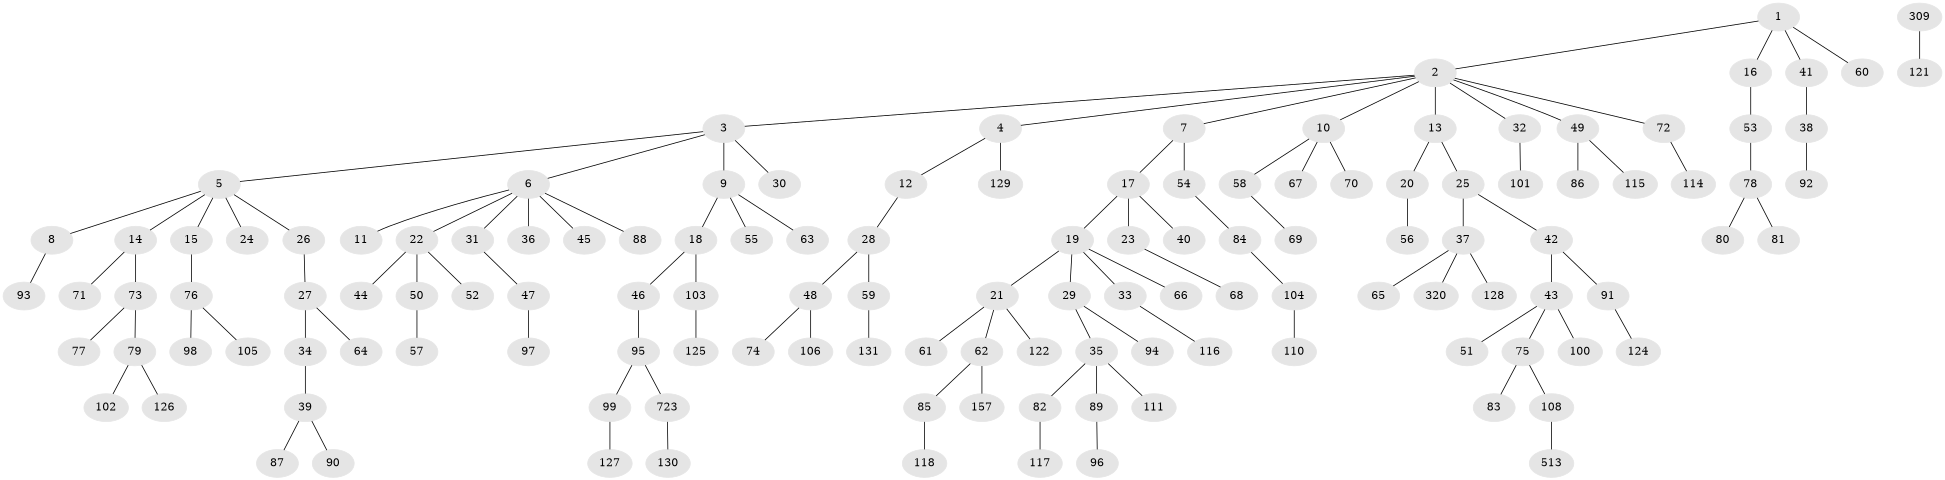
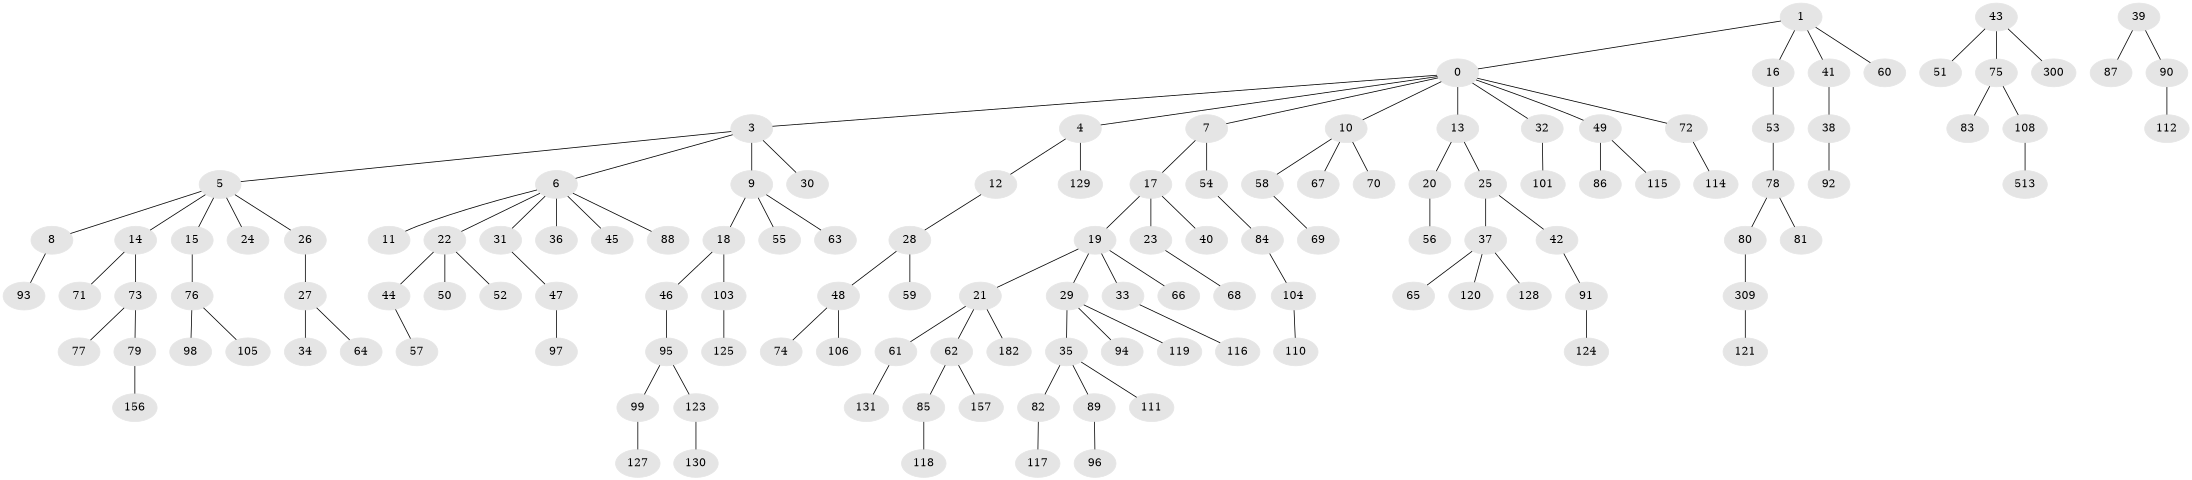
node "2": label "2" -> "0"
node "112": added
edge "42" -- "43": removed
edge "80" -- "309": added
node "320": label "320" -> "120"
edge "50" -- "57": now "44" -- "57"
edge "59" -- "131": now "61" -- "131"
node "122": label "122" -> "182"
node "119": added
node "100": label "100" -> "300"
edge "34" -- "39": removed
node "102": removed
node "126": label "126" -> "156"
node "723": label "723" -> "123"
